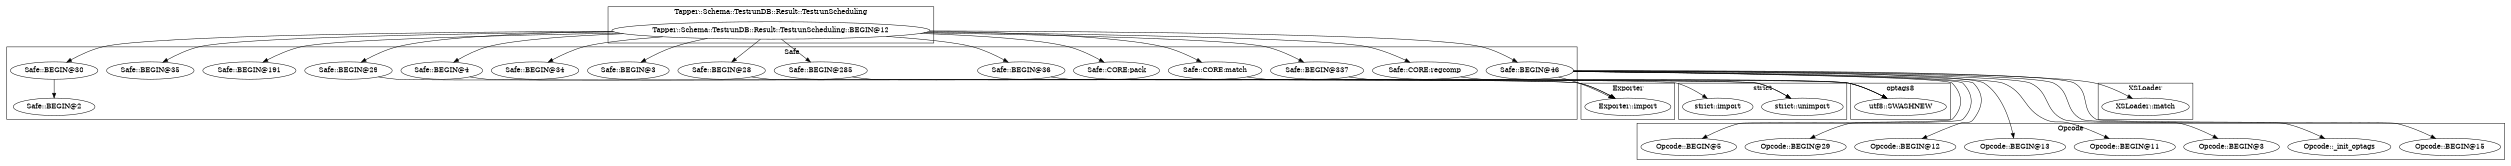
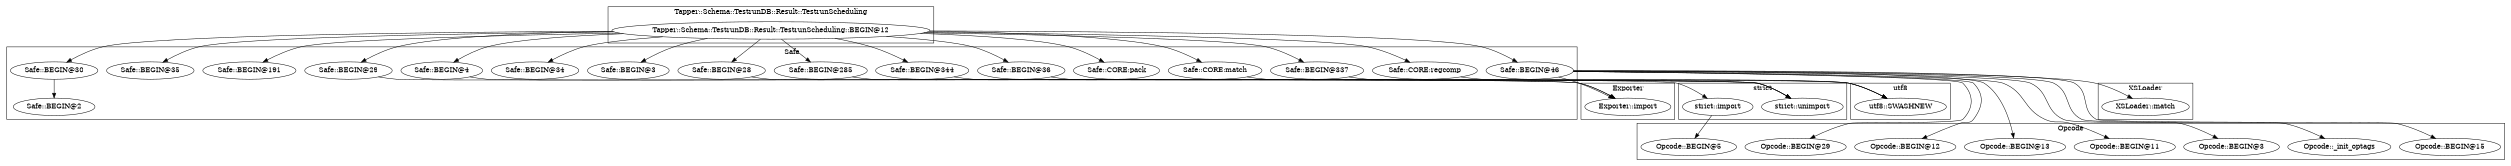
node "Safe::BEGIN@344": added
edge "Safe::BEGIN@46" -> "Opcode::BEGIN@5": now "strict::import" -> "Opcode::BEGIN@5"
cluster "optags8": label "optags8" -> "utf8"
